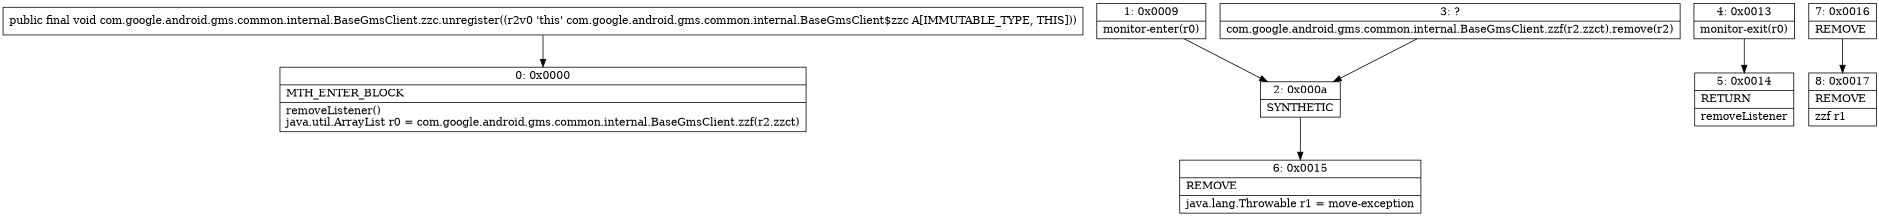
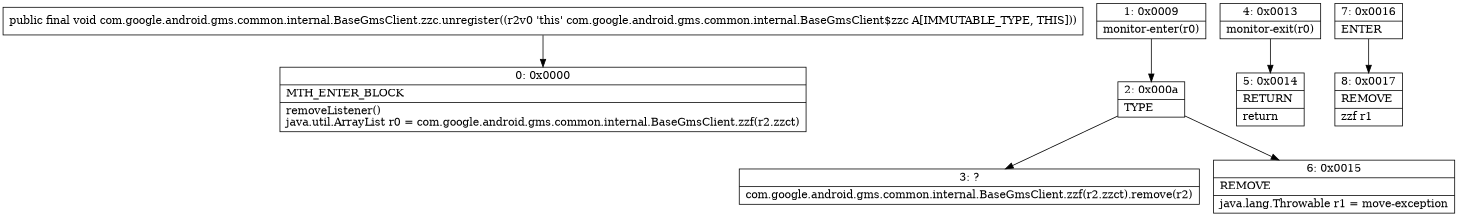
node "7: 0x0016": text "REMOVE" -> "ENTER"
edge "3: ?" -> "2: 0x000a": reversed
node "2: 0x000a": text "SYNTHETIC" -> "TYPE"
node "5: 0x0014": text "removeListener" -> "return"
